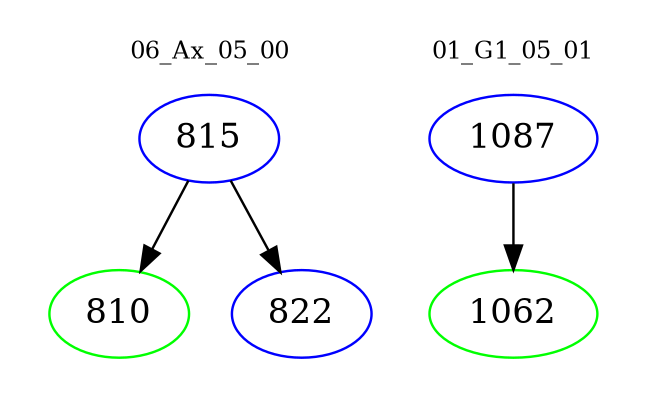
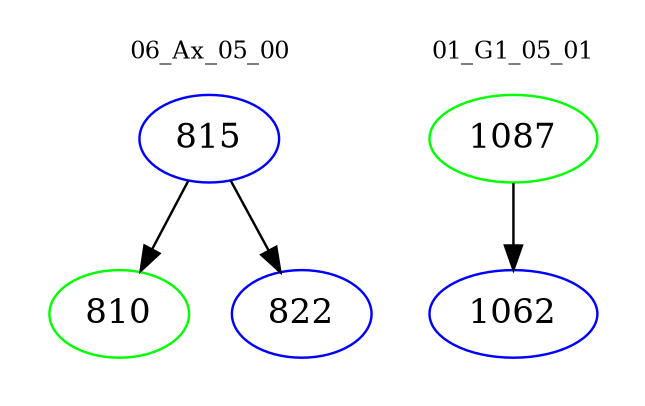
node "1087": color blue -> green
node "1062": color green -> blue
